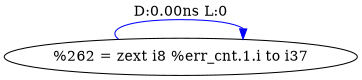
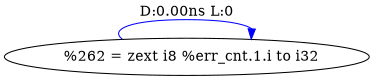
node "%262 = zext i8 %err_cnt.1.i to i37": label "%262 = zext i8 %err_cnt.1.i to i37" -> "%262 = zext i8 %err_cnt.1.i to i32"
